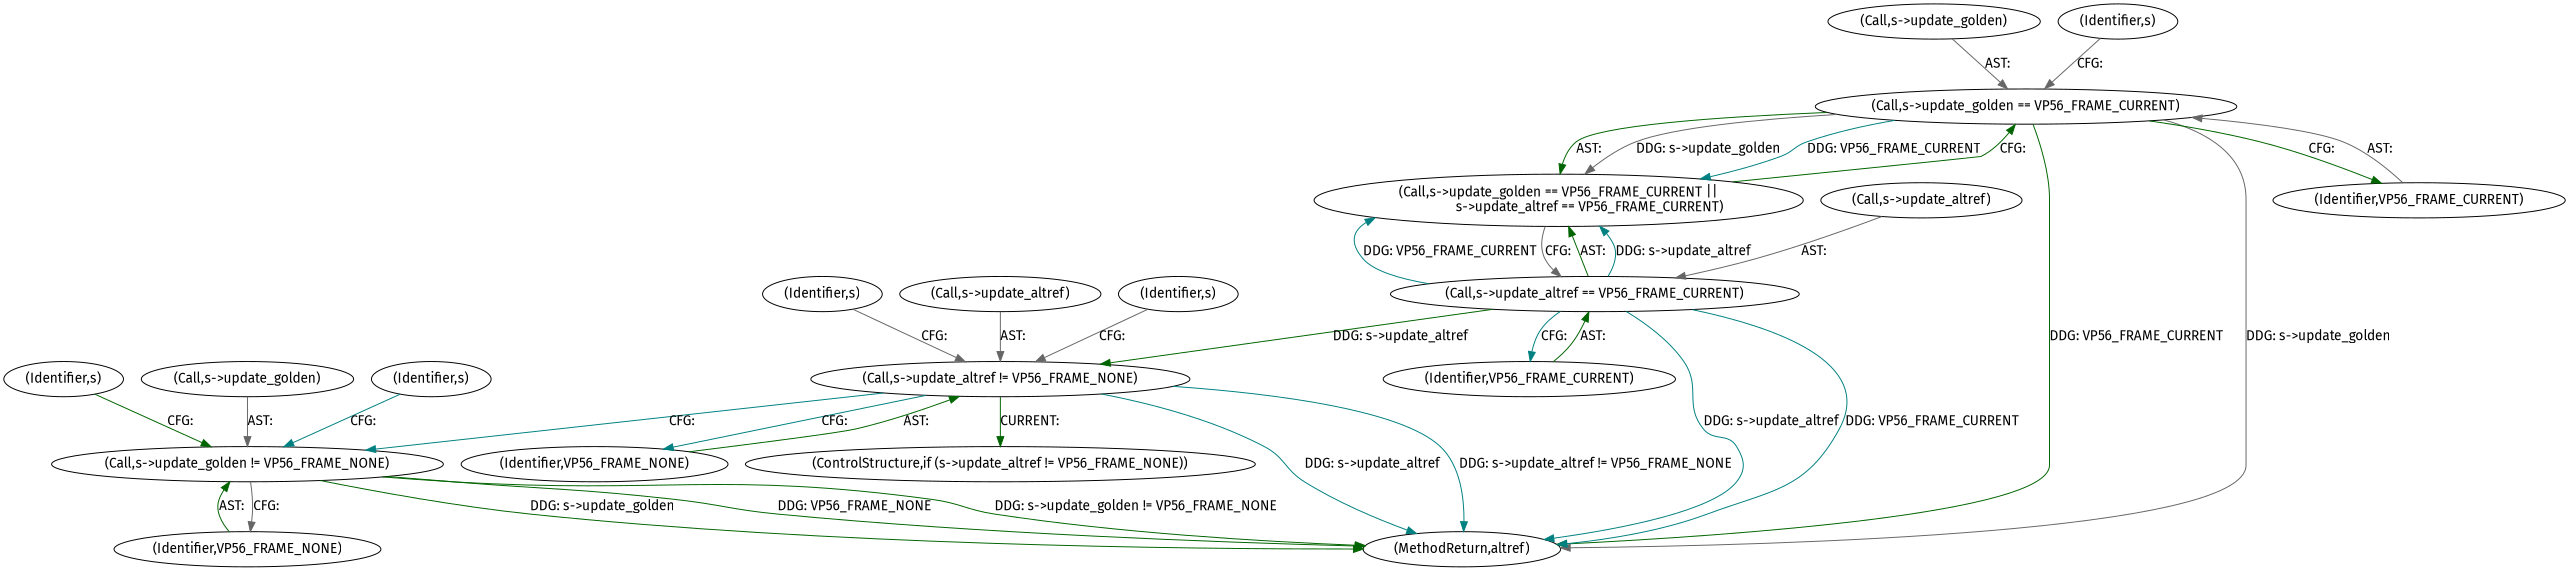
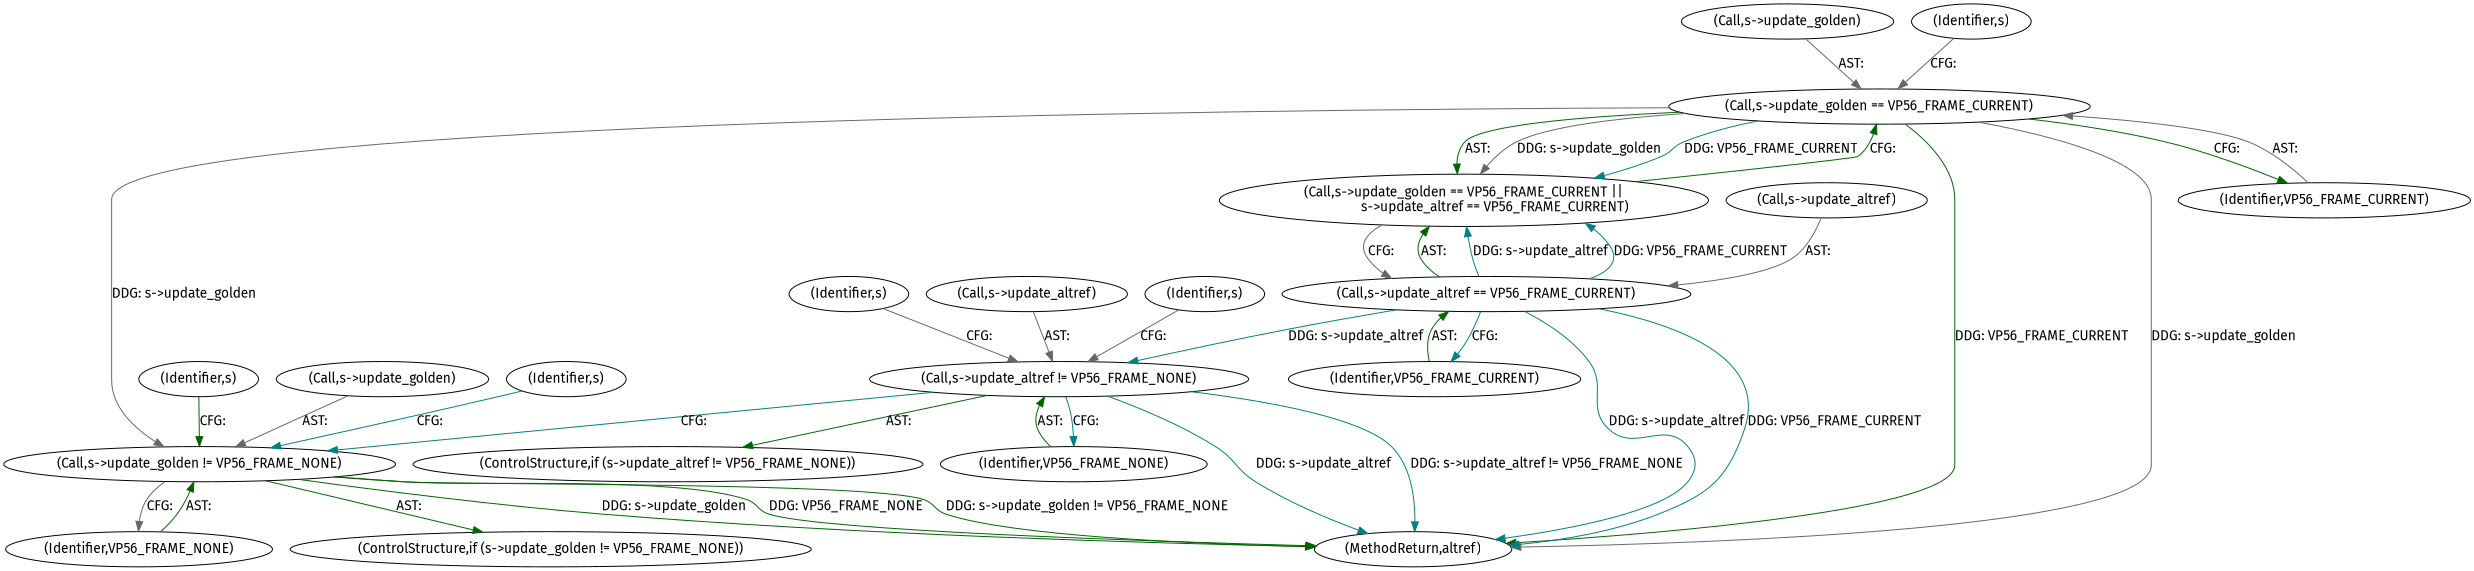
edge "(Call,s->update_golden == VP56_FRAME_CURRENT)" -> "(Call,s->update_golden != VP56_FRAME_NONE)": added, label "DDG: s->update_golden"
edge "(Call,s->update_altref == VP56_FRAME_CURRENT)" -> "(Call,s->update_altref != VP56_FRAME_NONE)": color darkgreen -> teal
edge "(Call,s->update_altref != VP56_FRAME_NONE)" -> "(ControlStructure,if (s->update_altref != VP56_FRAME_NONE))": label "CURRENT: " -> "AST: "
node "(ControlStructure,if (s->update_golden != VP56_FRAME_NONE))": added
